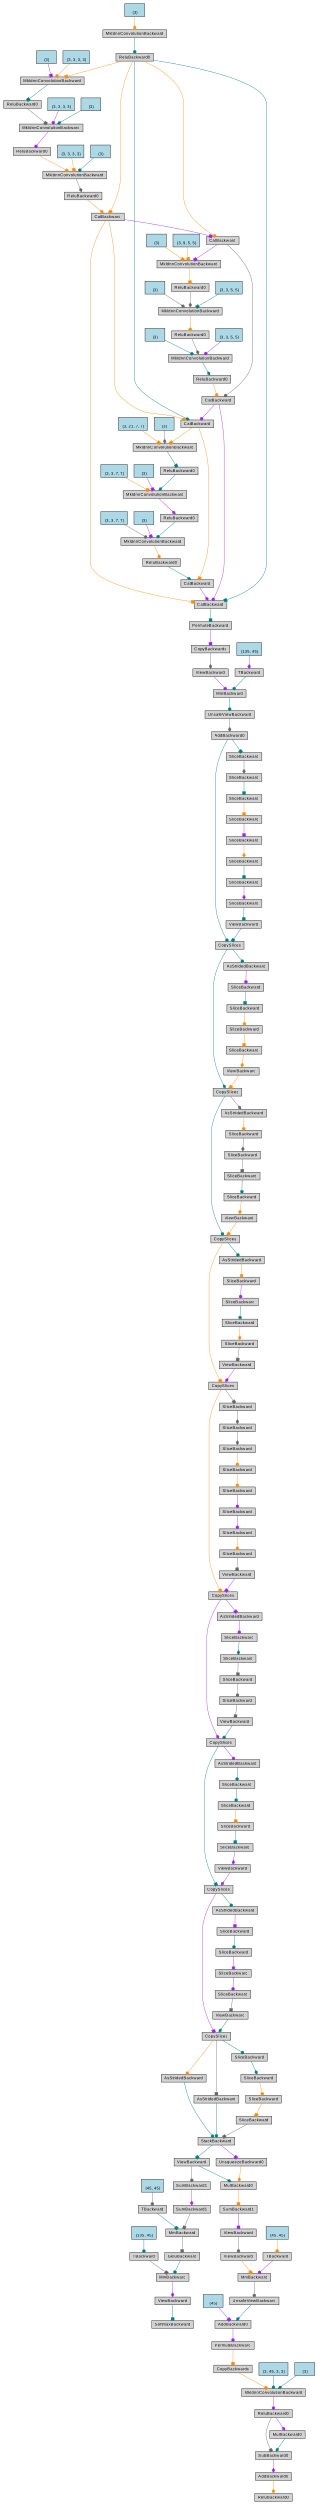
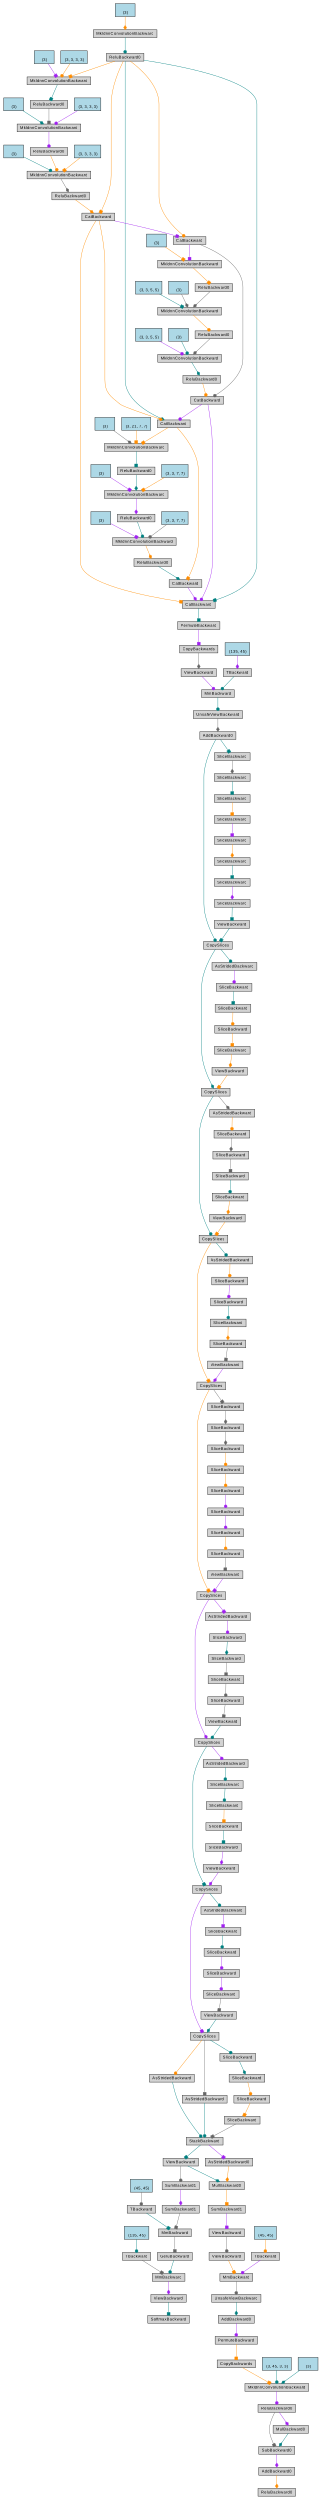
node "(3, 9, 5, 5)": removed
node "UnsqueezeBackward0": label "UnsqueezeBackward0" -> "AsStridedBackward0"
node "(45)": removed
